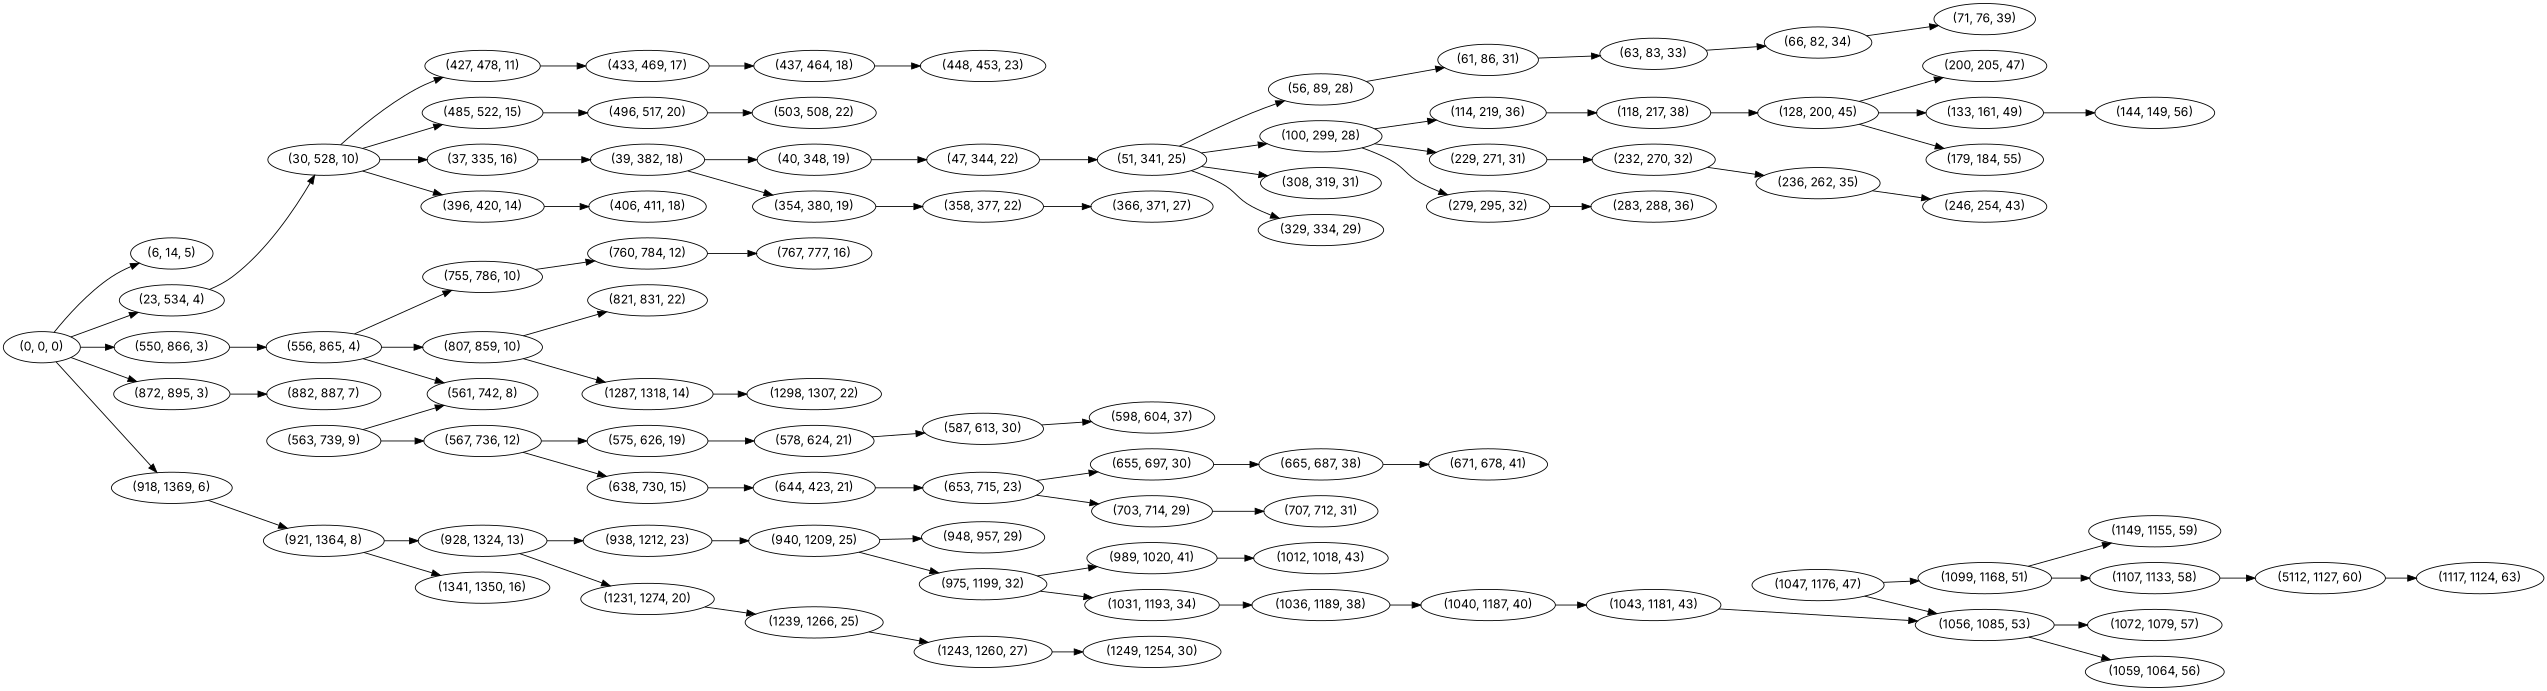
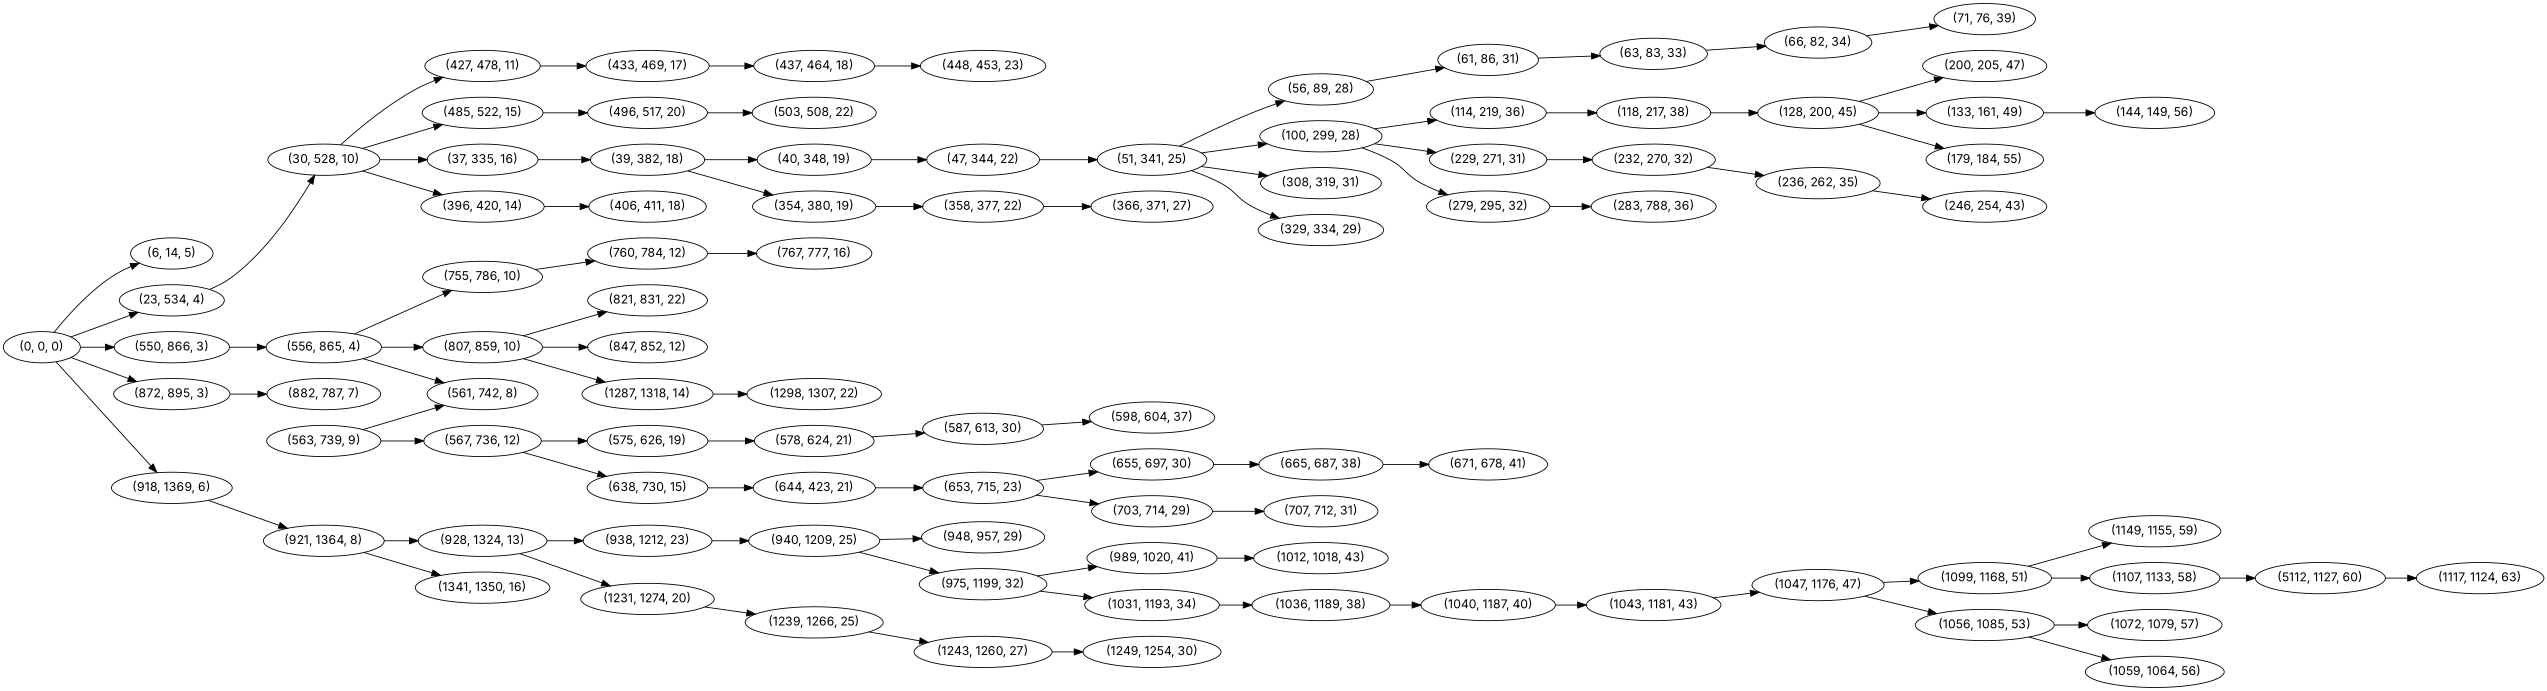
node "(283, 288, 36)": label "(283, 288, 36)" -> "(283, 788, 36)"
node "(847, 852, 12)": added
node "(882, 887, 7)": label "(882, 887, 7)" -> "(882, 787, 7)"
edge "(1043, 1181, 43)" -> "(1056, 1085, 53)": now "(1043, 1181, 43)" -> "(1047, 1176, 47)"
